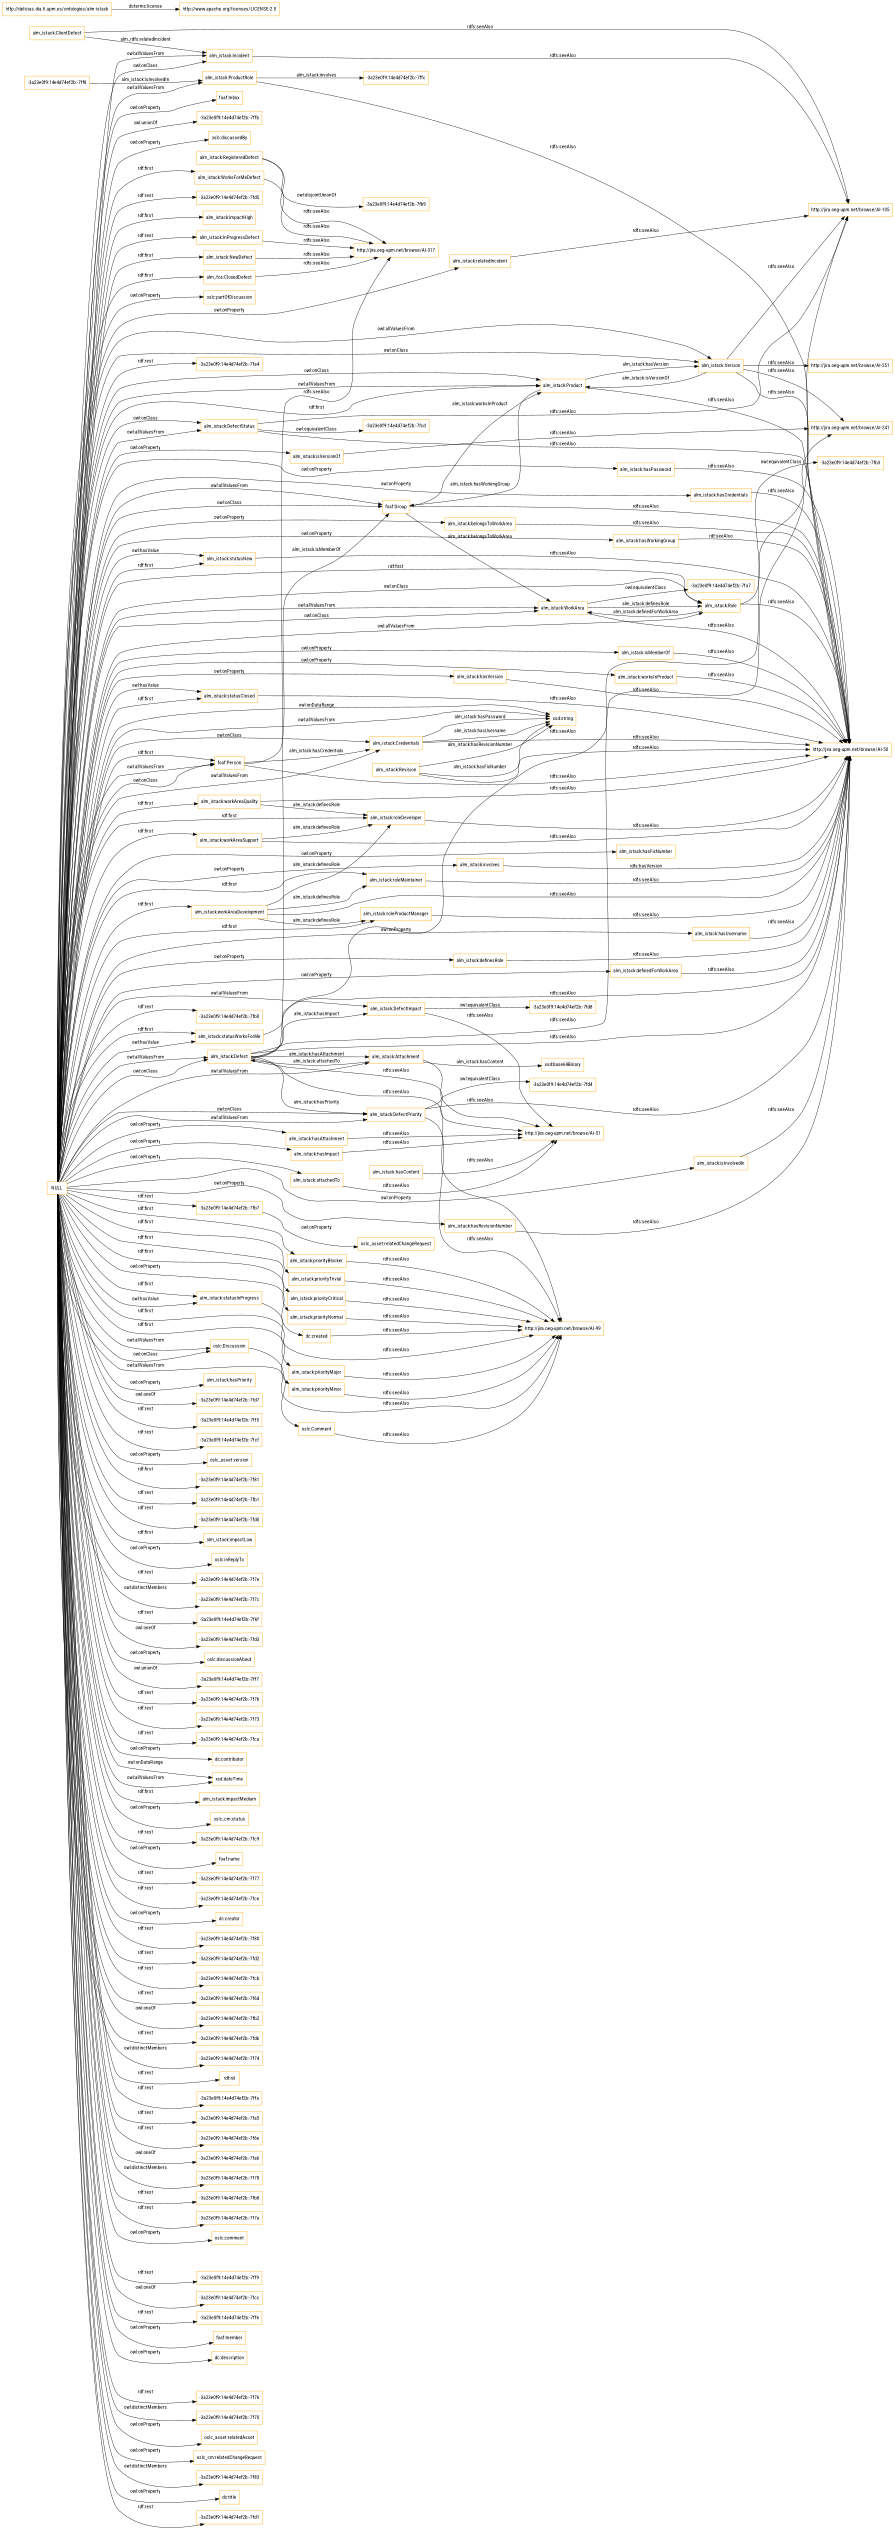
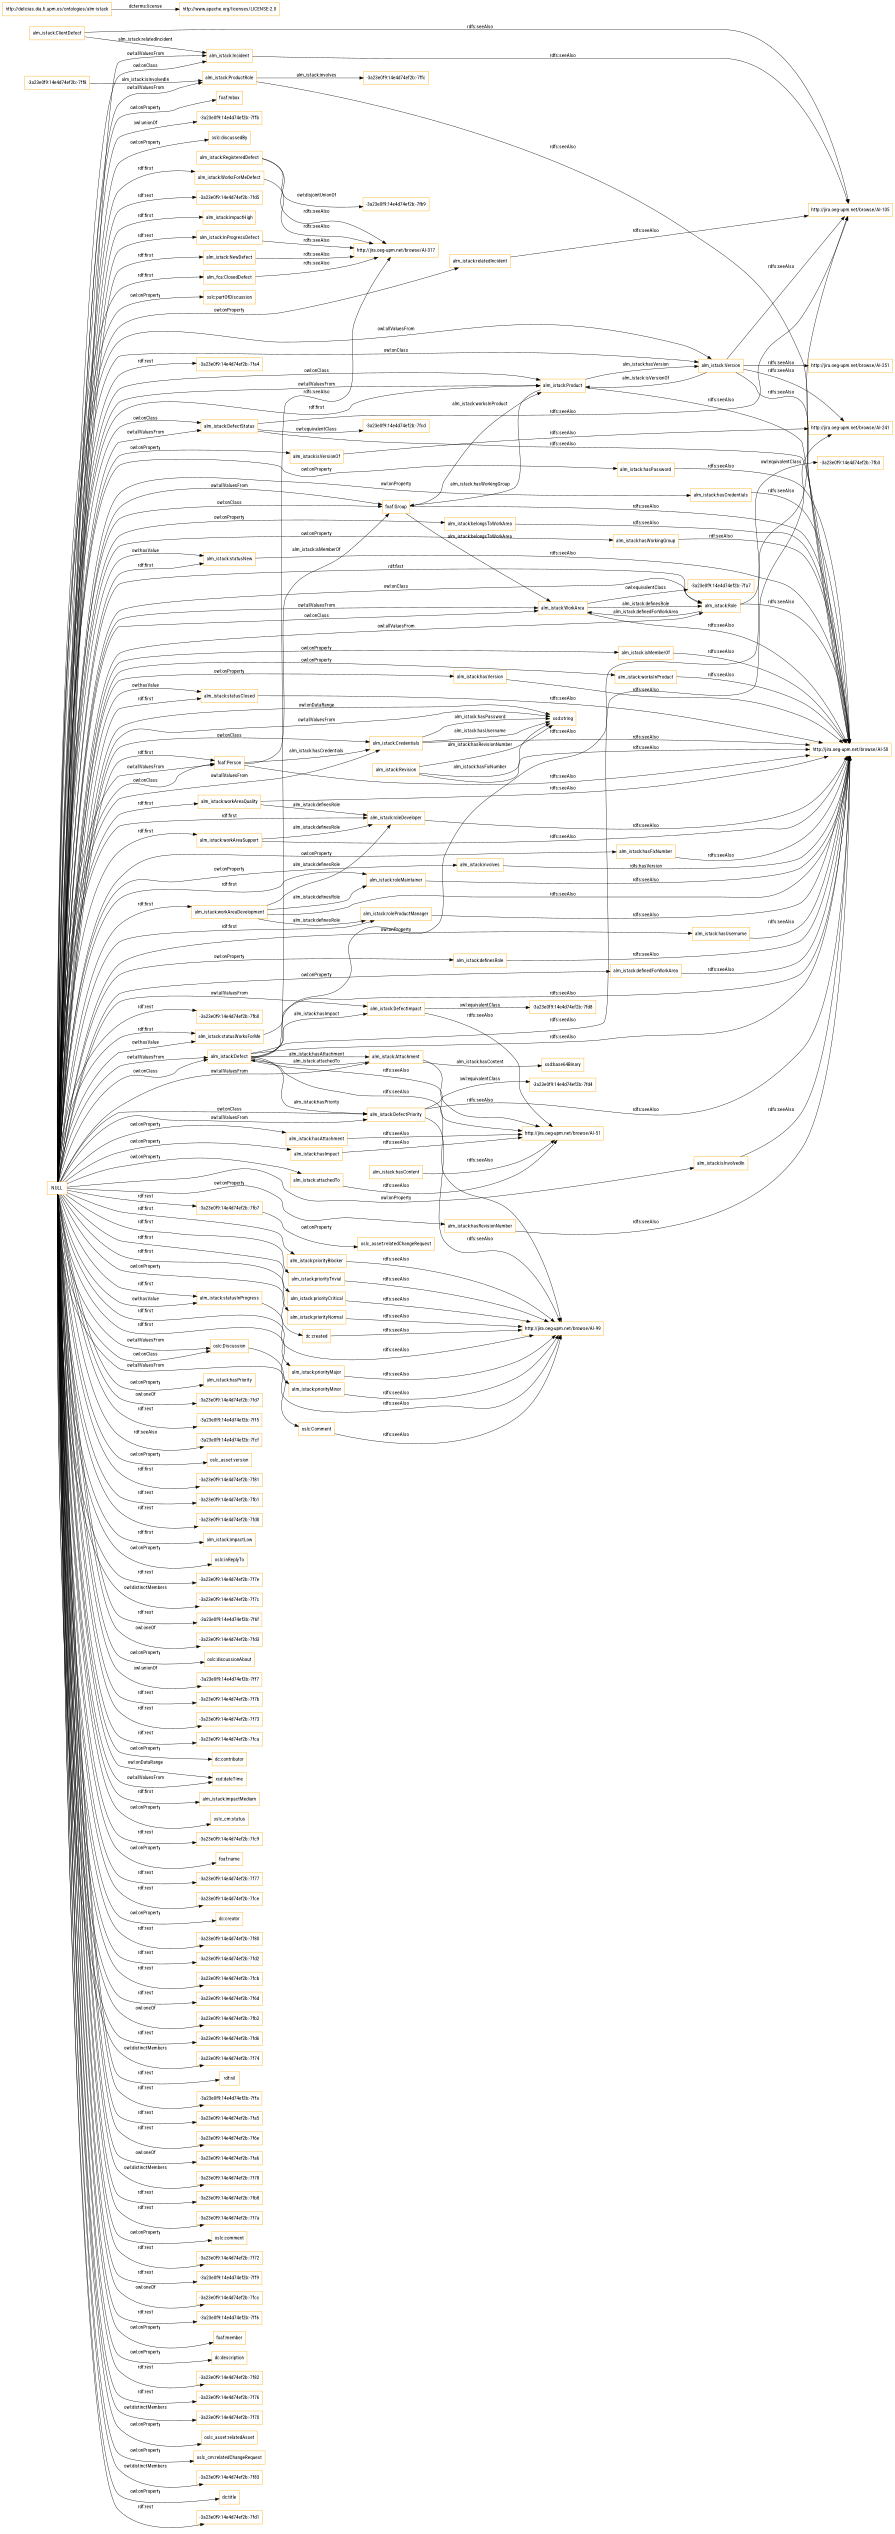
edge "alm_istack:ClientDefect" -> "alm_istack:Incident": label "alm_rdfs:relatedIncident" -> "alm_istack:relatedIncident"
edge "alm_istack:hasFixNumber" -> "http://jira.oeg-upm.net/browse/AI-50": added, label "rdfs:seeAlso"
edge "NULL" -> "-3a23e0f9:14e4d74ef2b:-7fcf": label "rdf:rest" -> "rdf:seeAlso"
node "-3a23e0f9:14e4d74ef2b:-7f72": added
node "-3a23e0f9:14e4d74ef2b:-7f82": added
